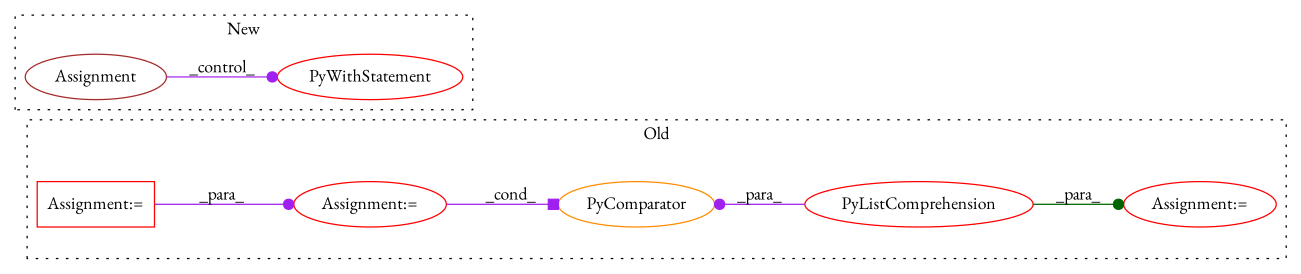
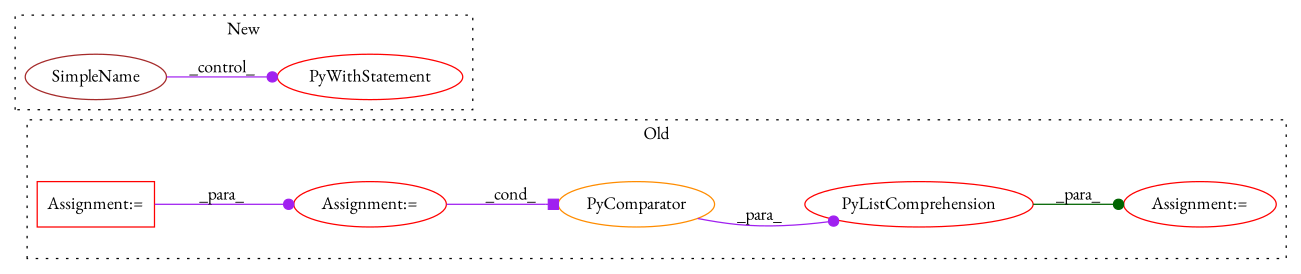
node "Assignment": label "Assignment" -> "SimpleName"
edge "PyListComprehension" -> "PyComparator": reversed
